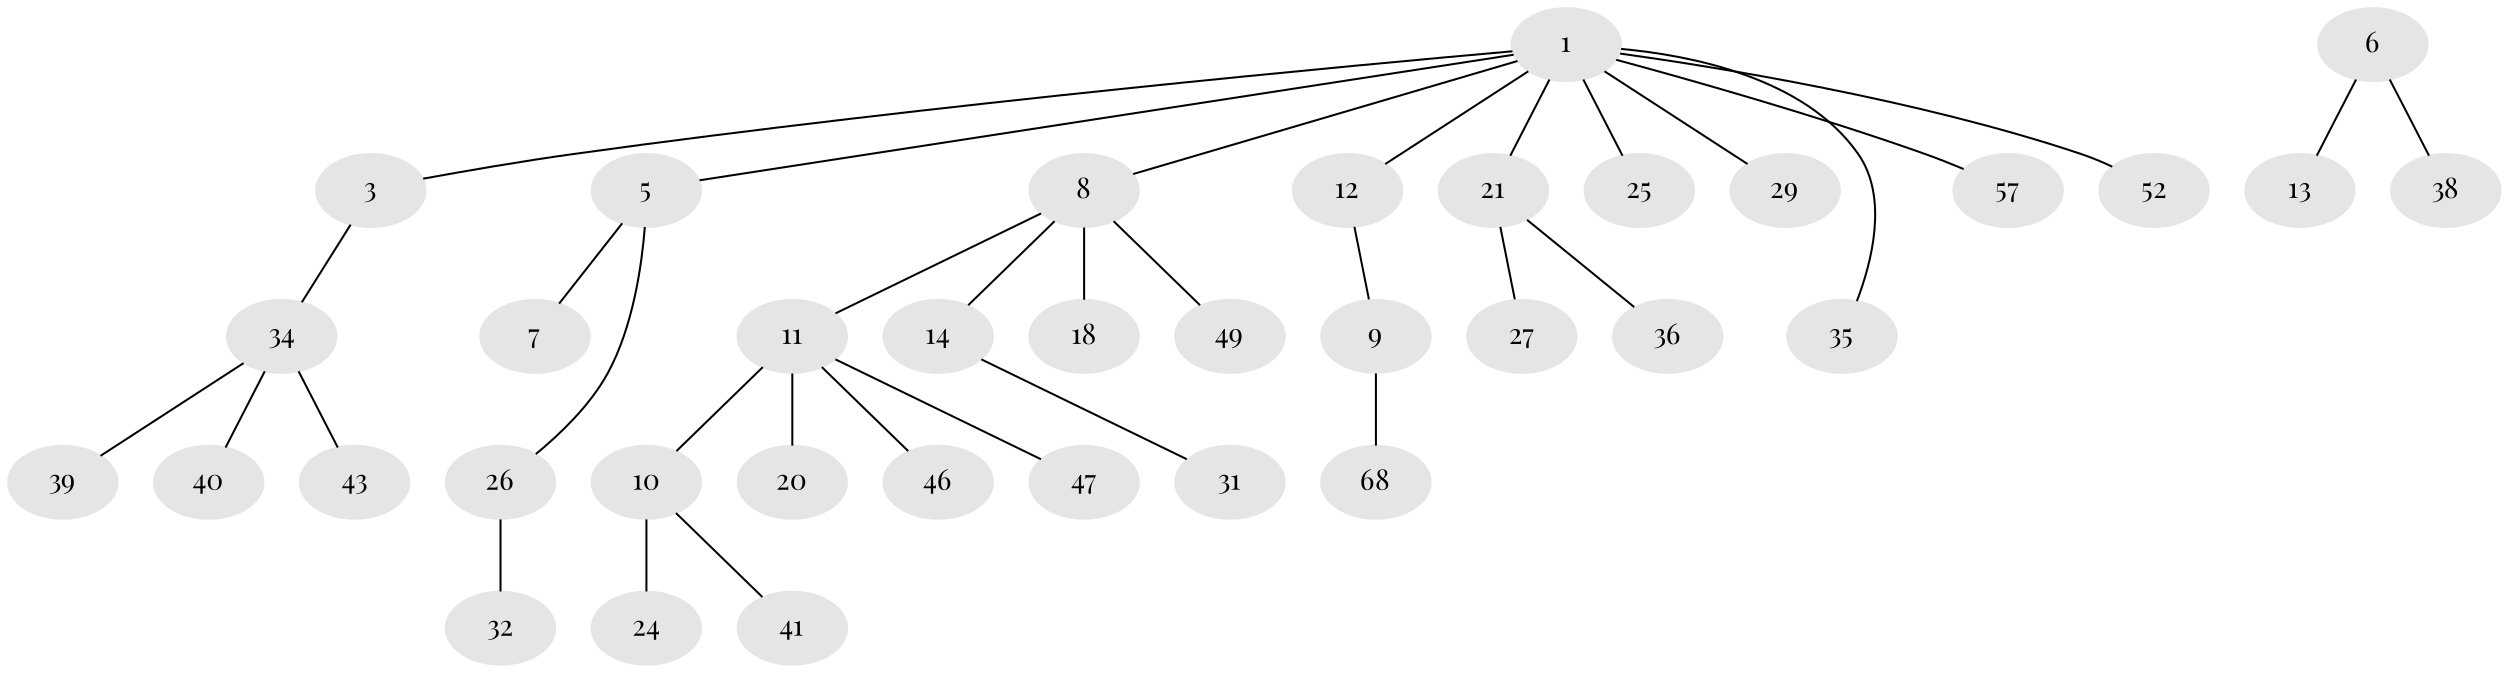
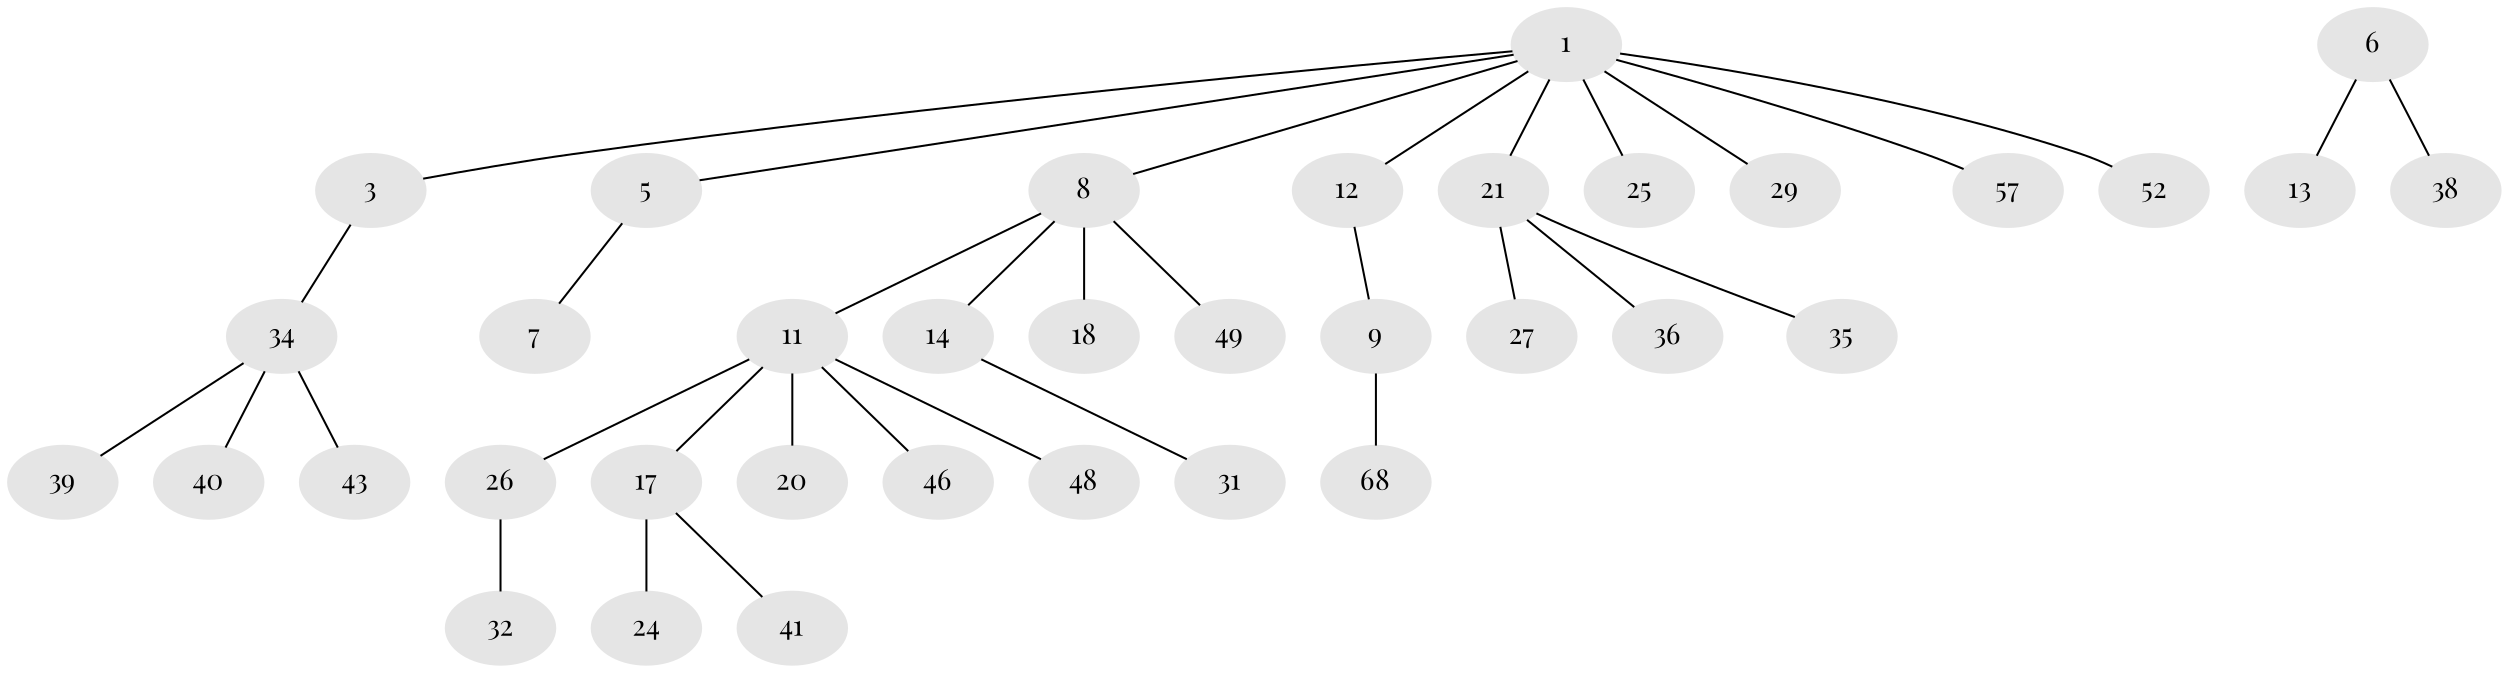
edge "1" -- "35": now "21" -- "35"
edge "5" -- "26": now "11" -- "26"
node "10": label "10" -> "17"
node "47": label "47" -> "48"
